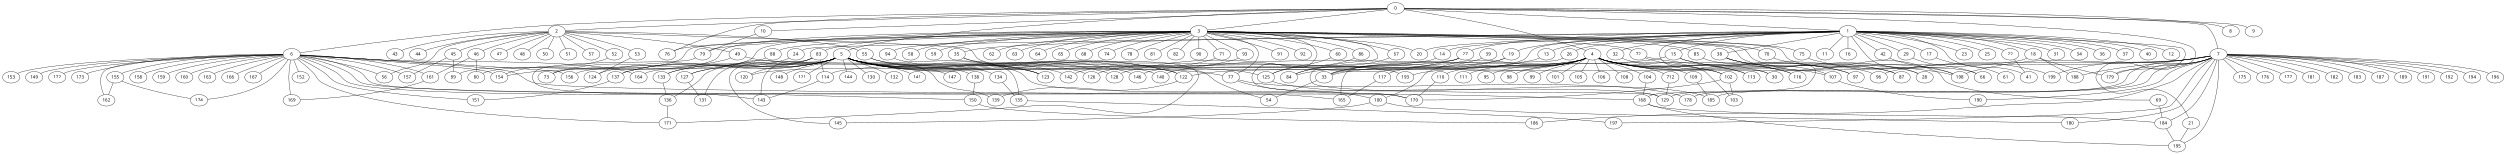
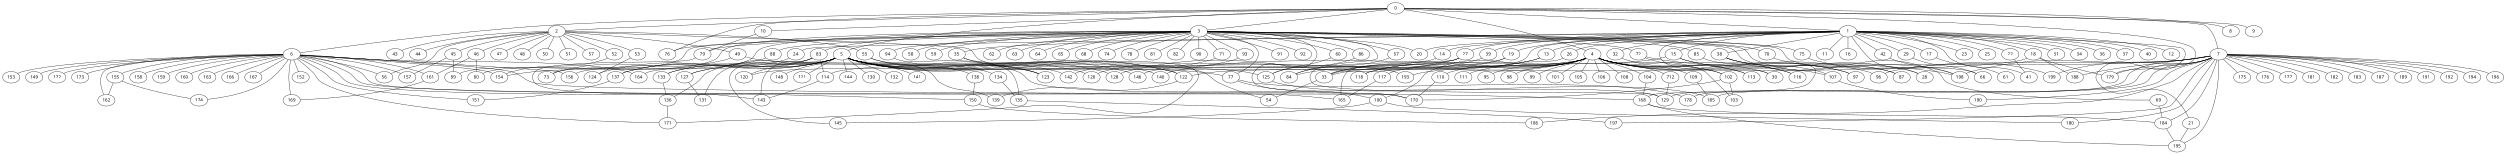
edge "1" -- "39": added
node "147": removed
node "118": added
